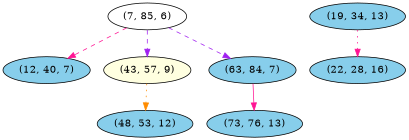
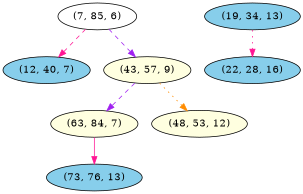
edge "(7, 85, 6)" -> "(63, 84, 7)": now "(43, 57, 9)" -> "(63, 84, 7)"
node "(63, 84, 7)": fillcolor skyblue -> lightyellow
node "(48, 53, 12)": fillcolor skyblue -> lightyellow
